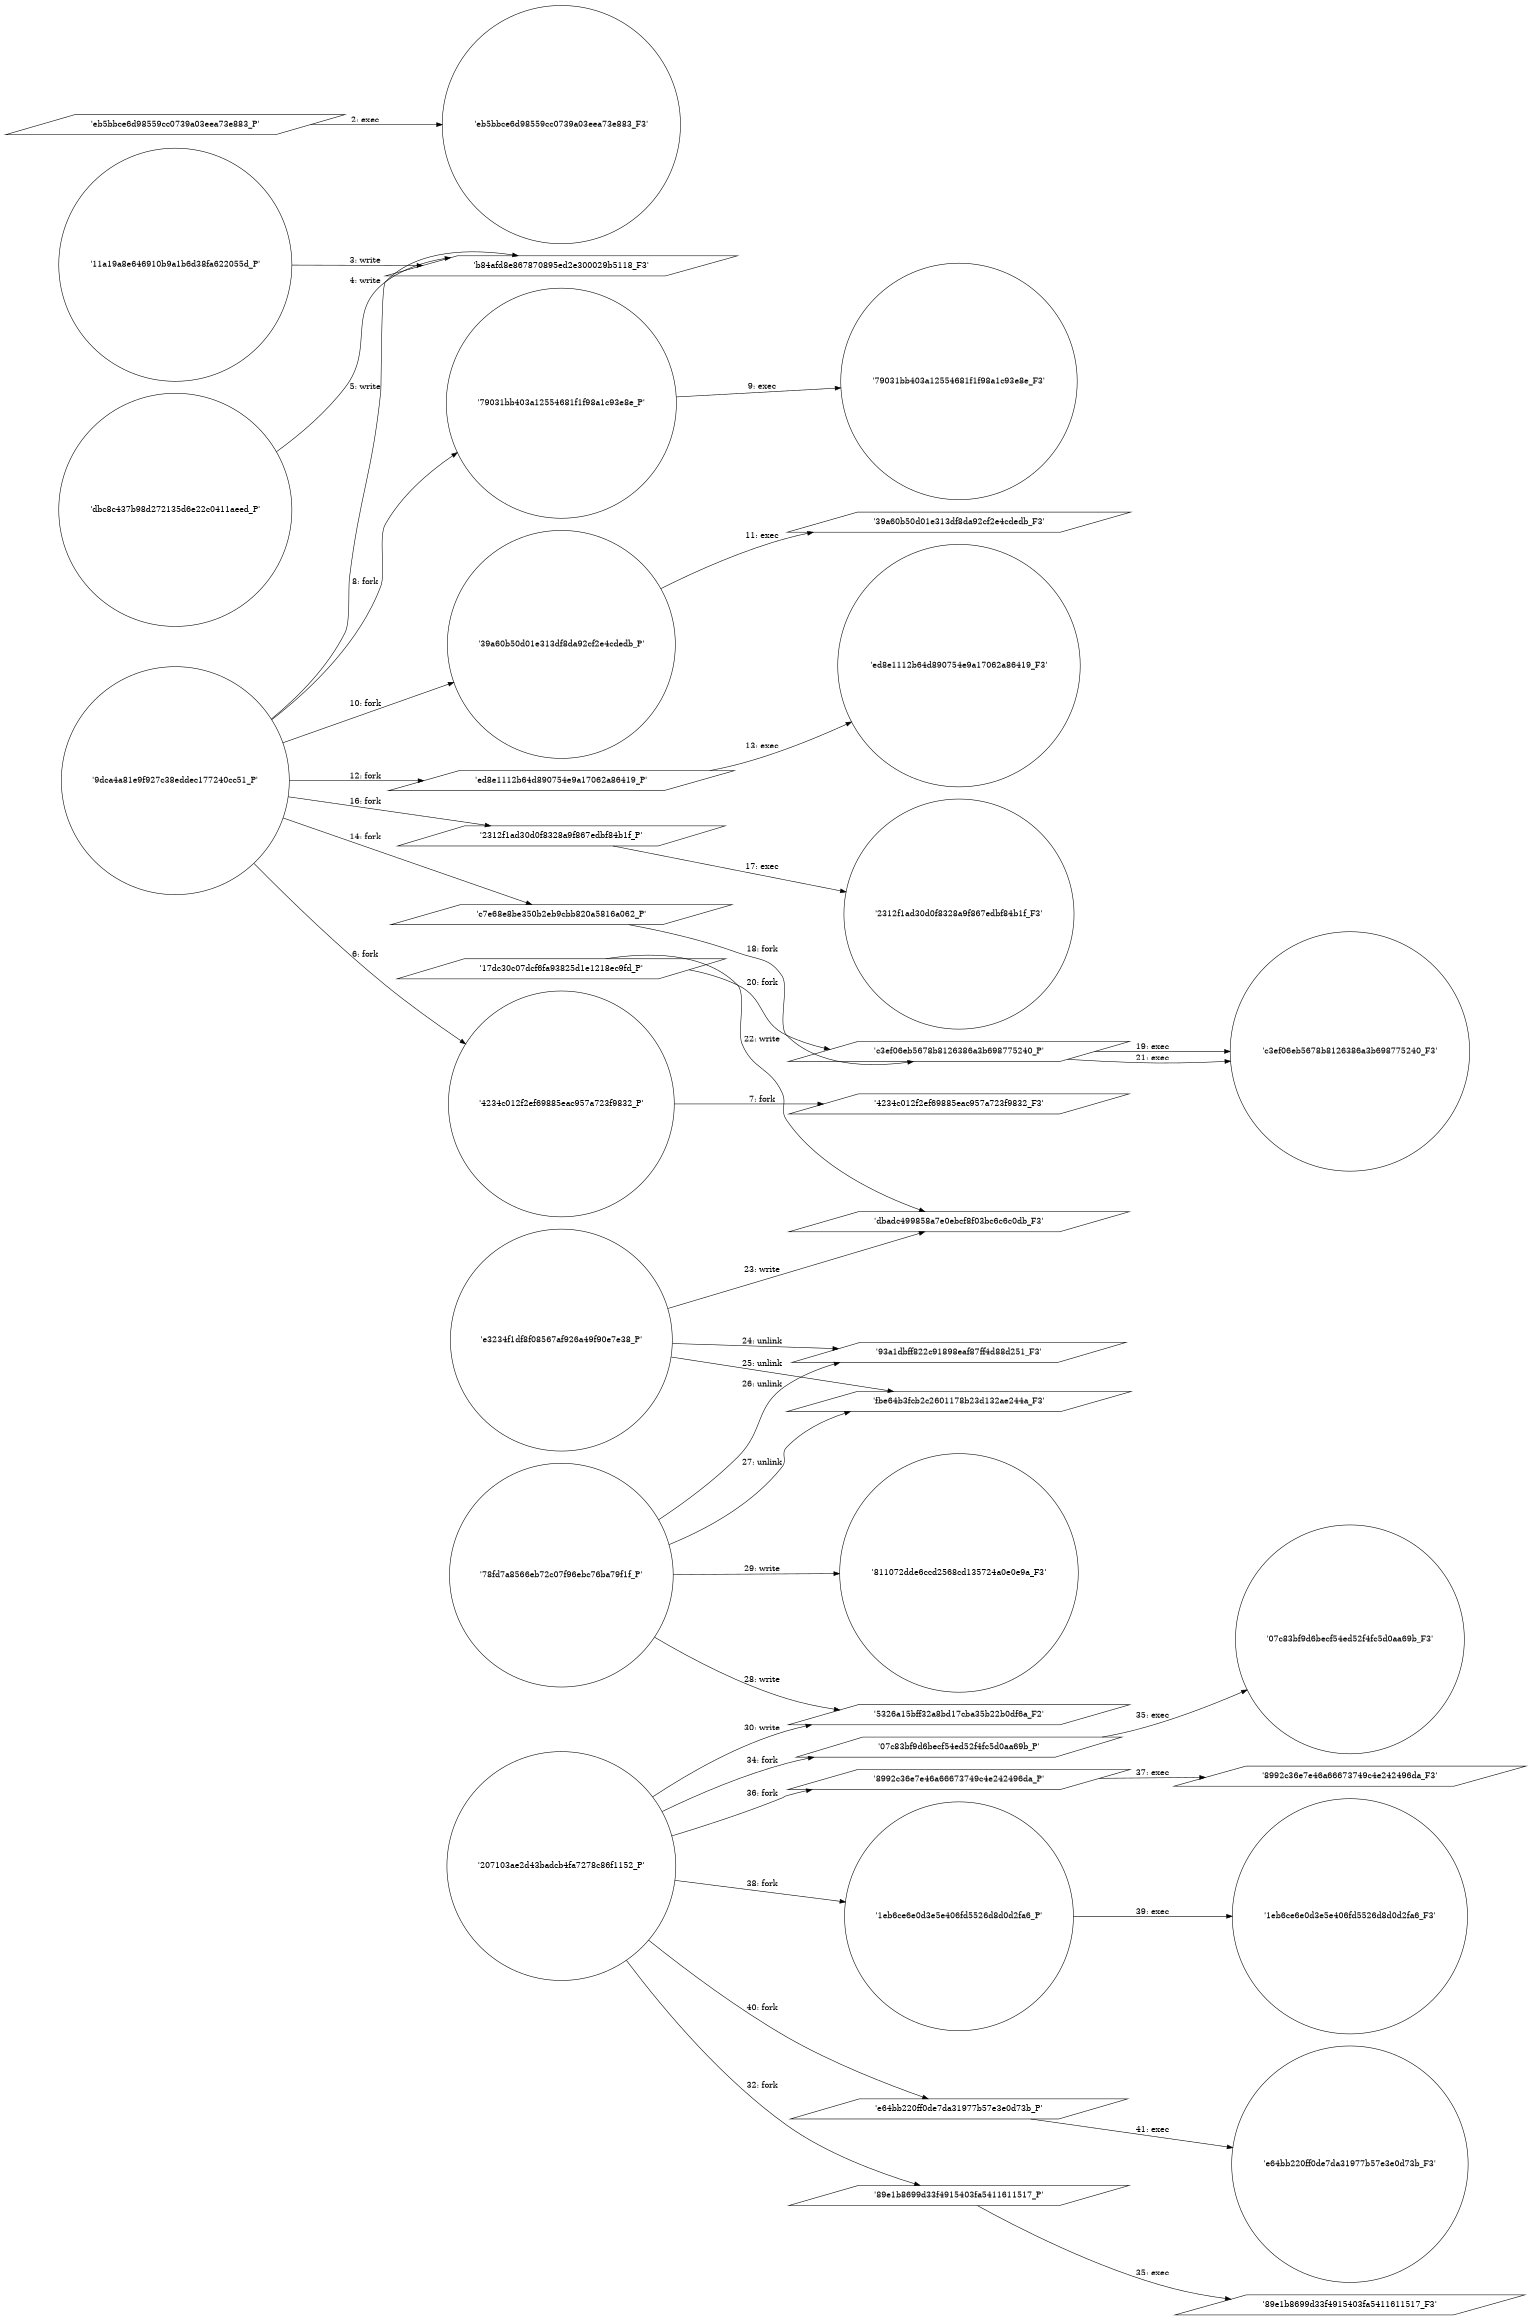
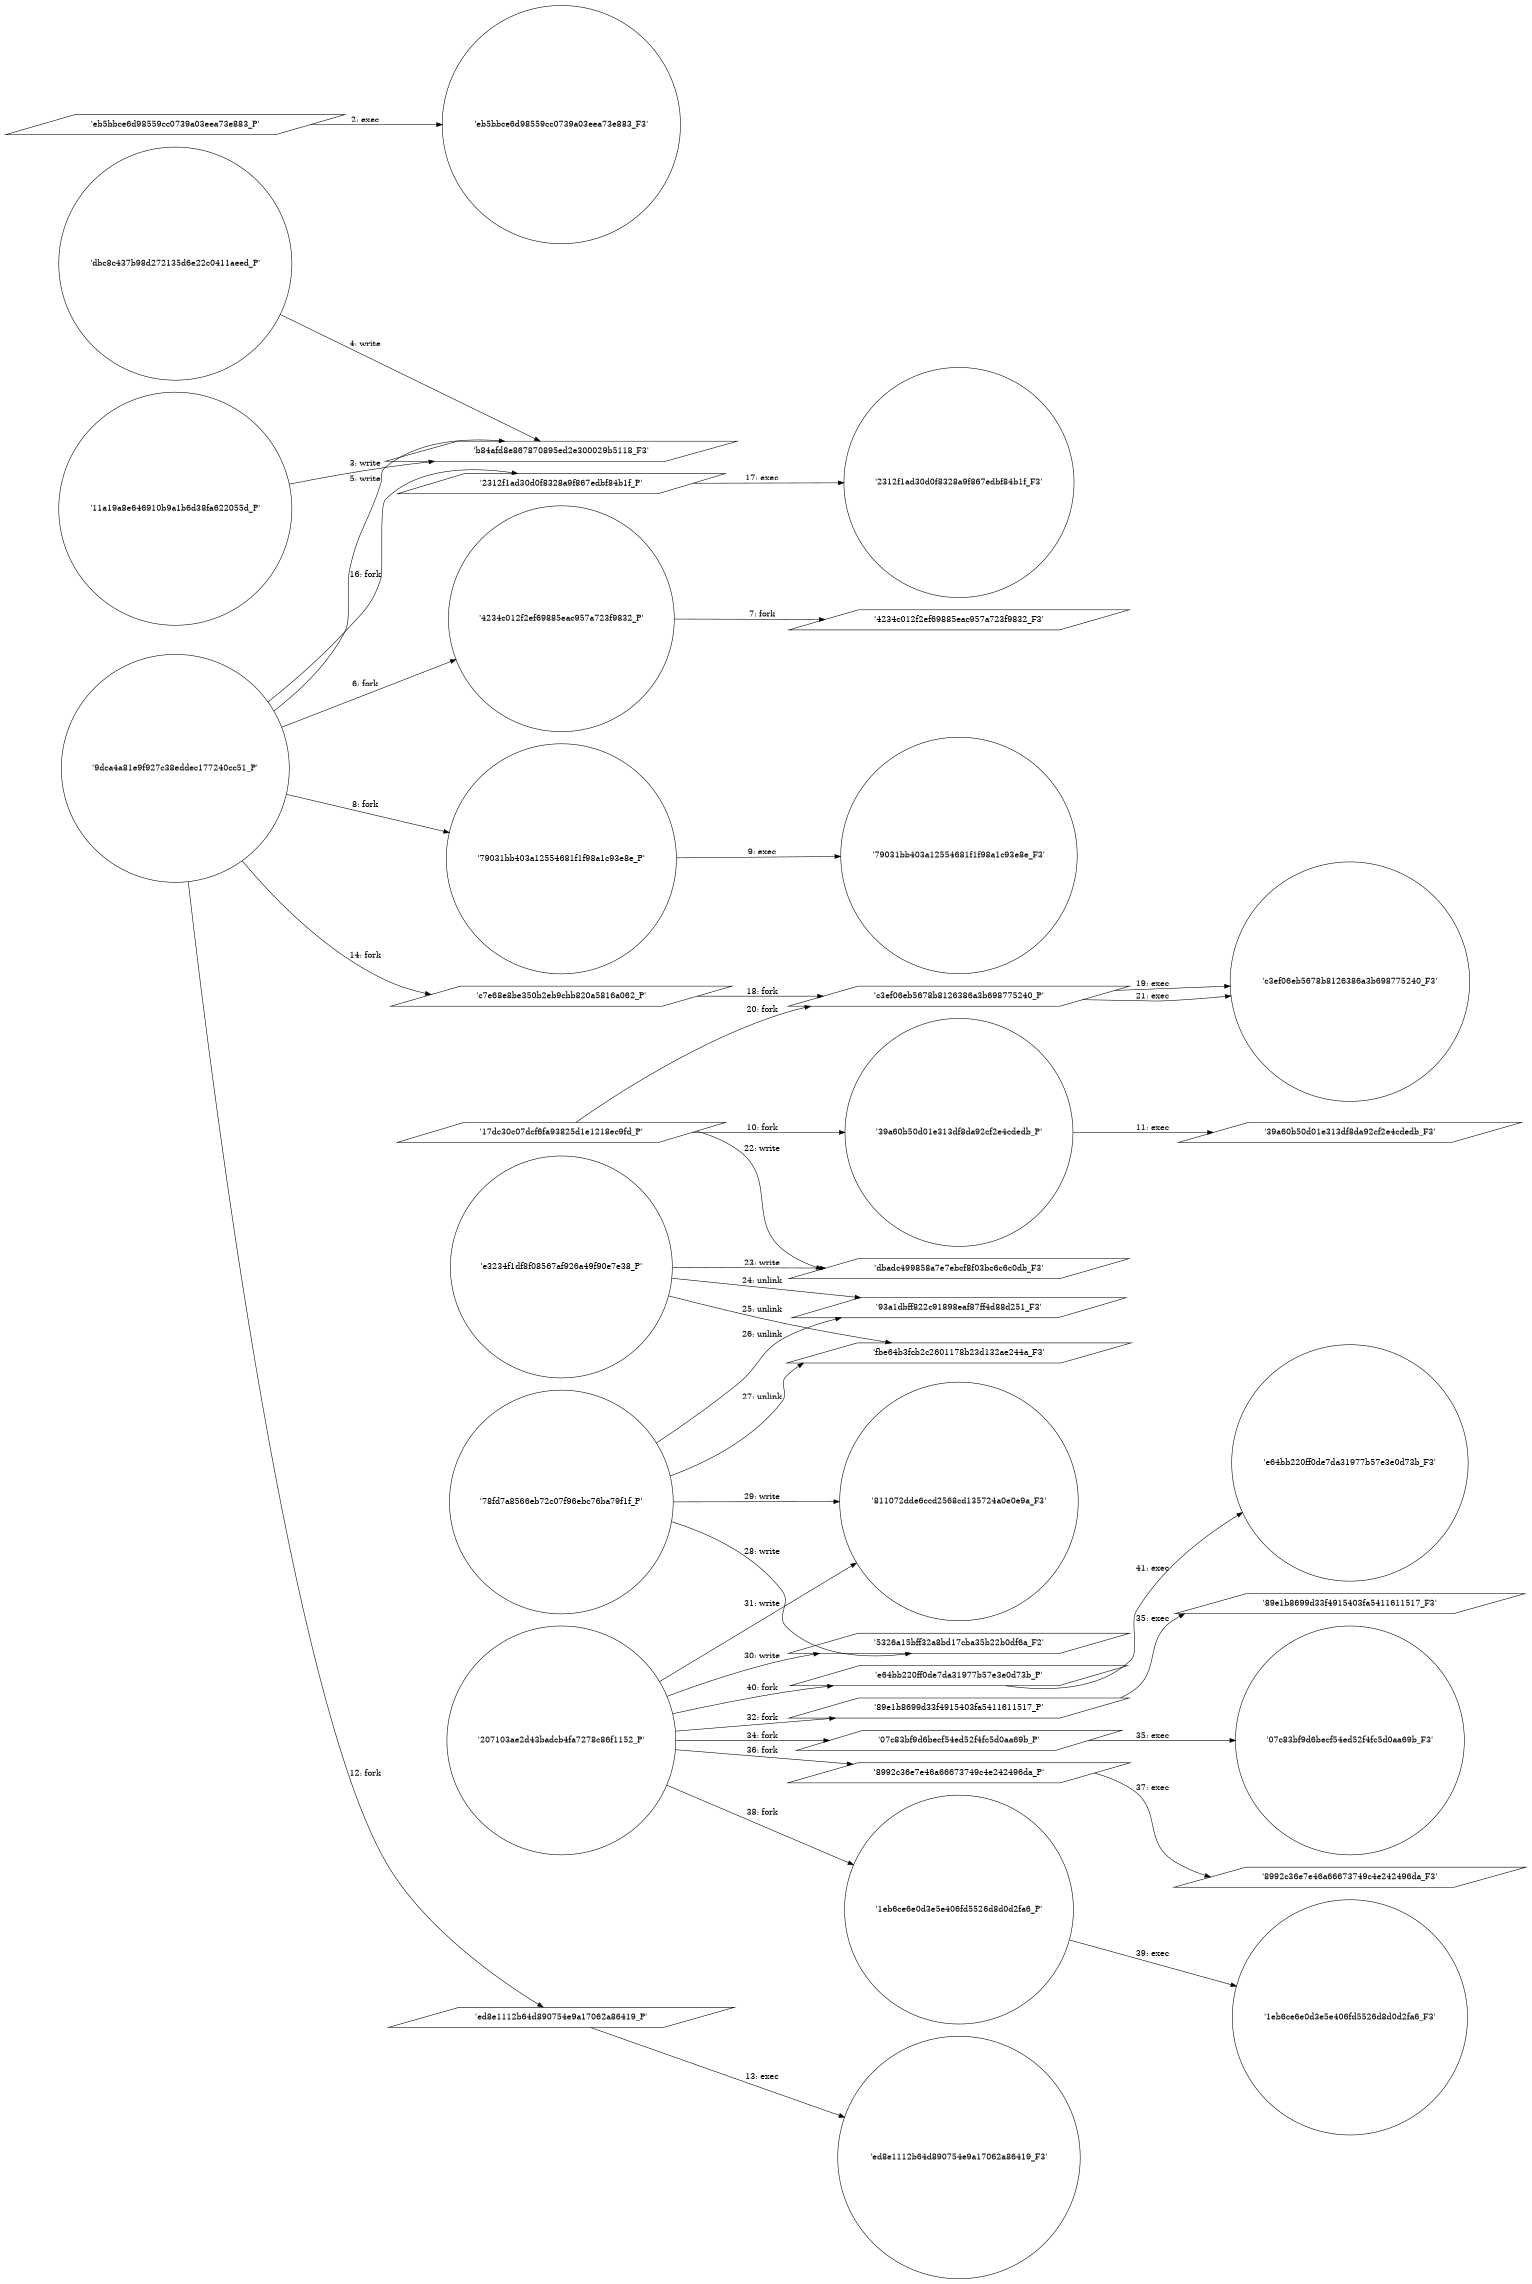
edge "'9dca4a81e9f927c38eddec177240cc51_P'" -> "'39a60b50d01e313df8da92cf2e4cdedb_P'": now "'17dc30c07dcf6fa93825d1e1218ec9fd_P'" -> "'39a60b50d01e313df8da92cf2e4cdedb_P'"
node "'dbadc499858a7e0ebcf8f03bc6c6c0db_F3'": label "'dbadc499858a7e0ebcf8f03bc6c6c0db_F3'" -> "'dbadc499858a7e7ebcf8f03bc6c6c0db_F3'"
edge "'207103ae2d43badcb4fa7278c86f1152_P'" -> "'811072dde6ccd2568cd135724a0e0e9a_F3'": added, label "31: write"
